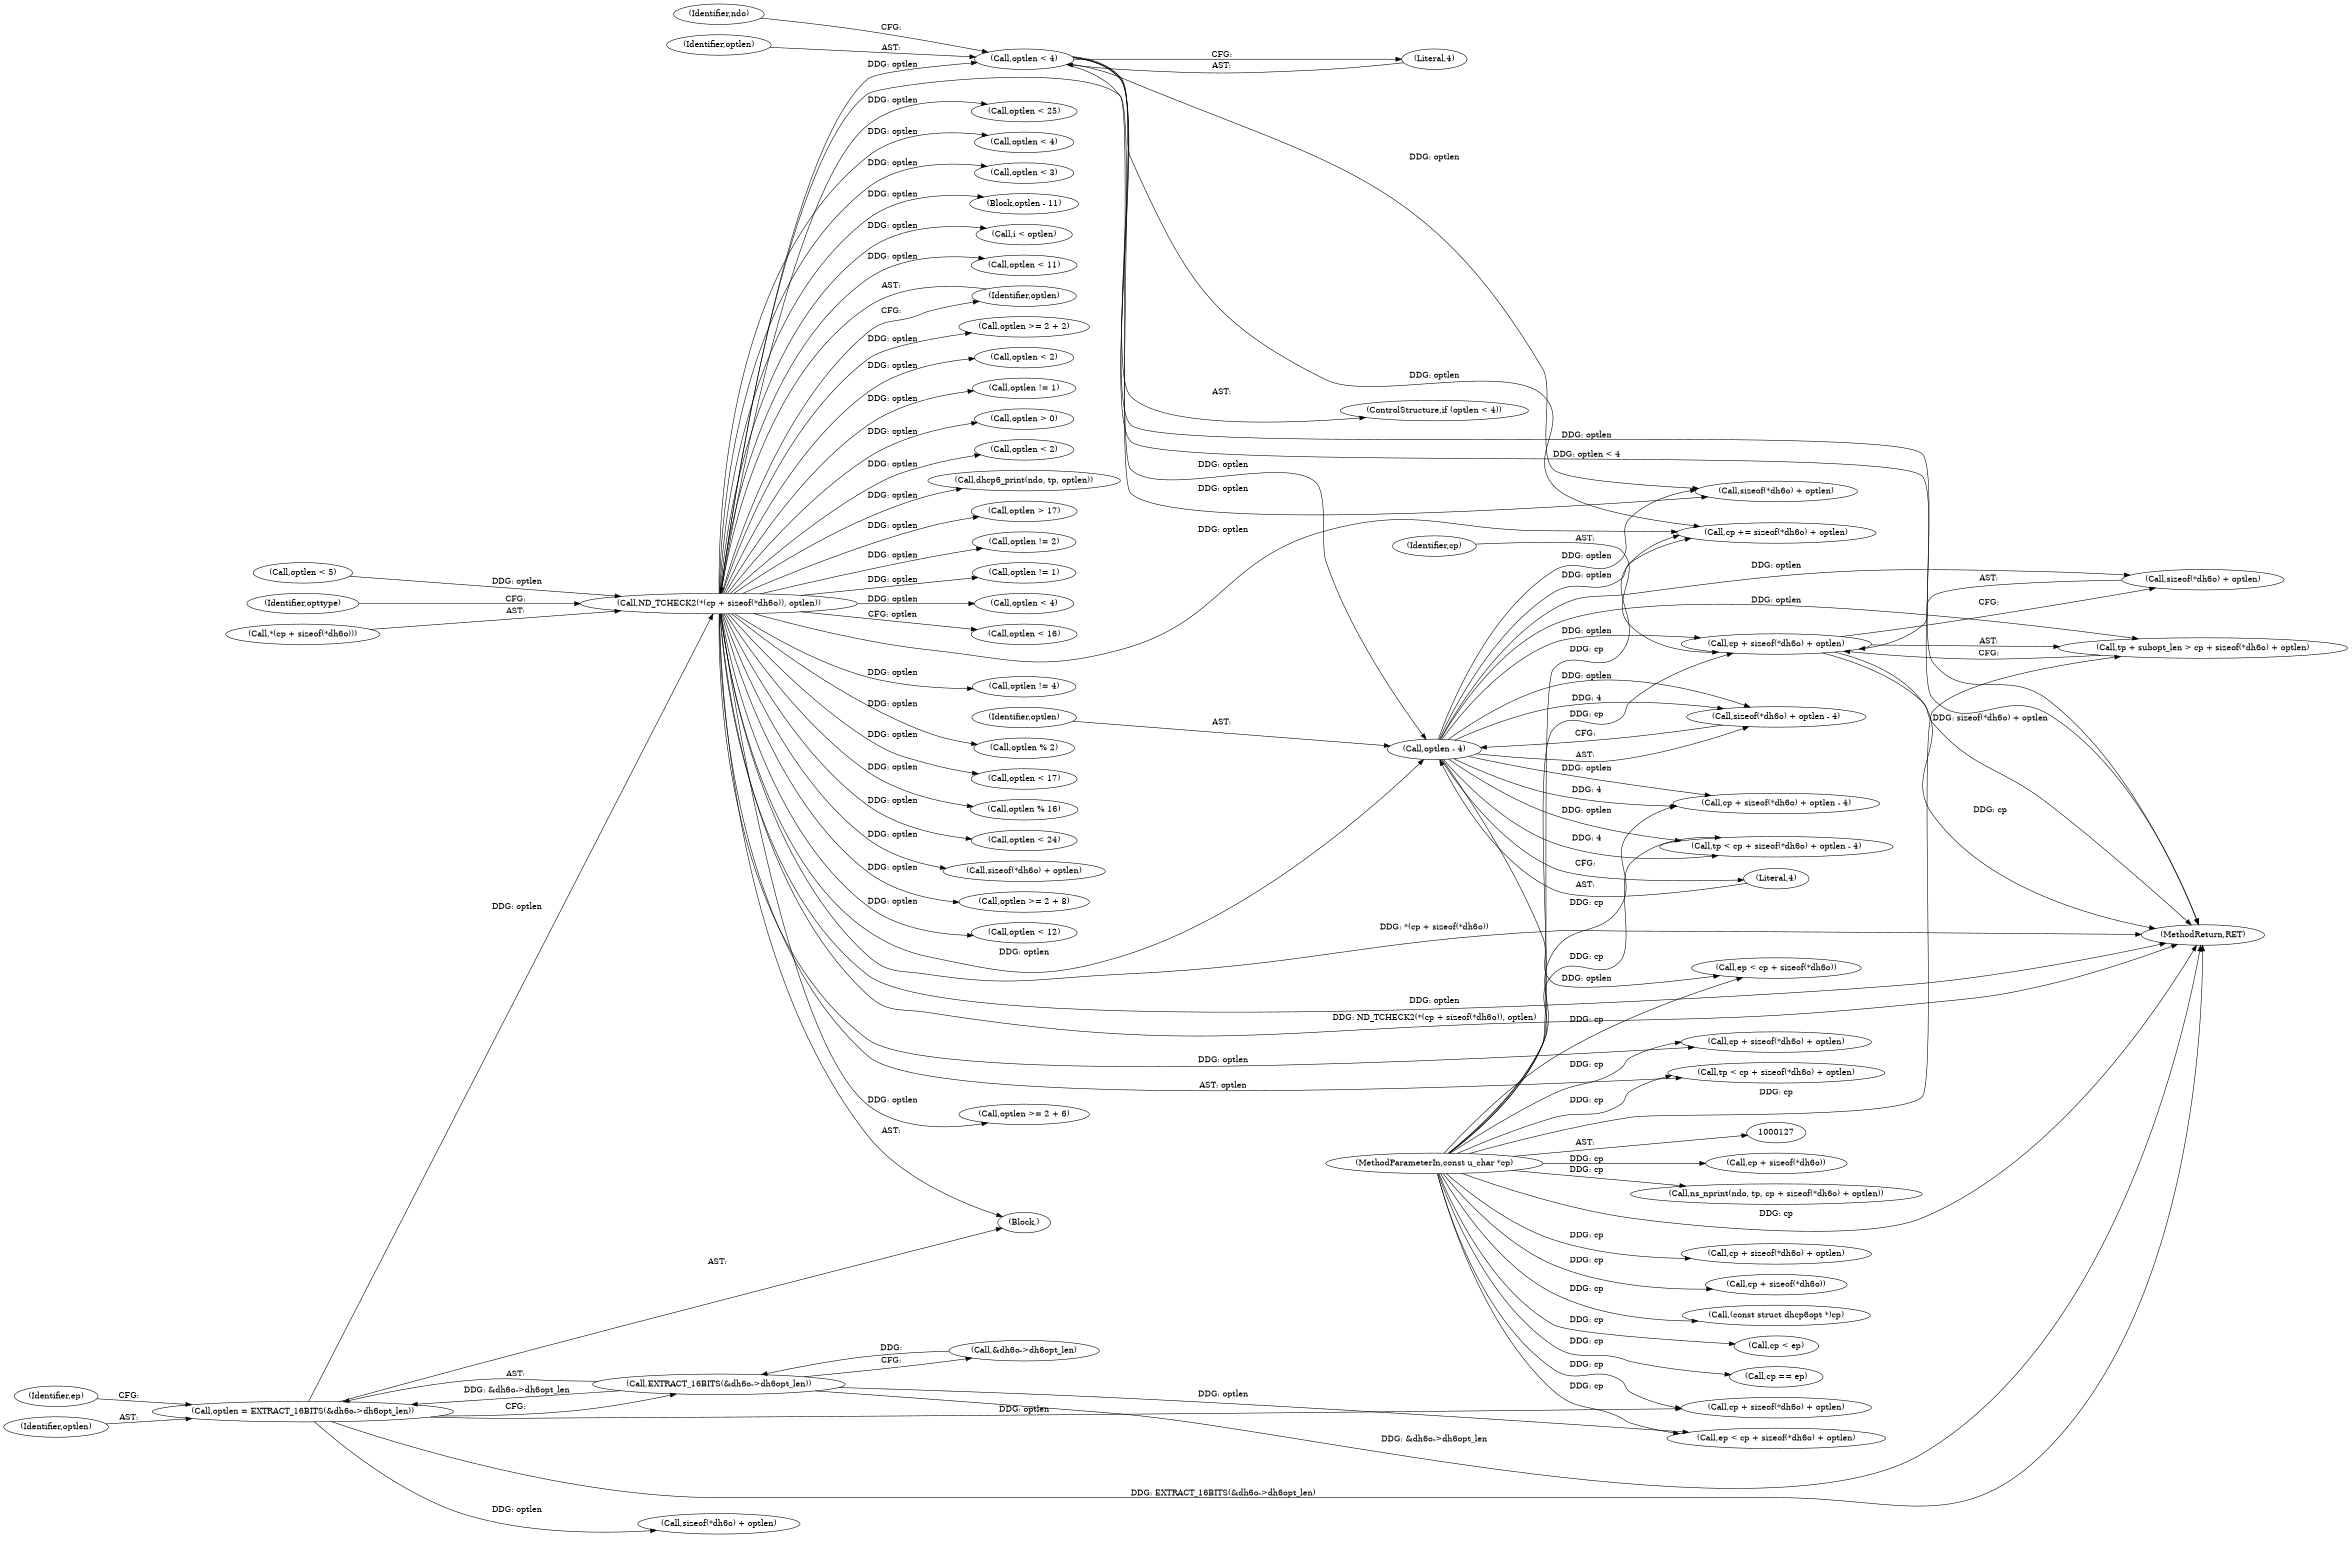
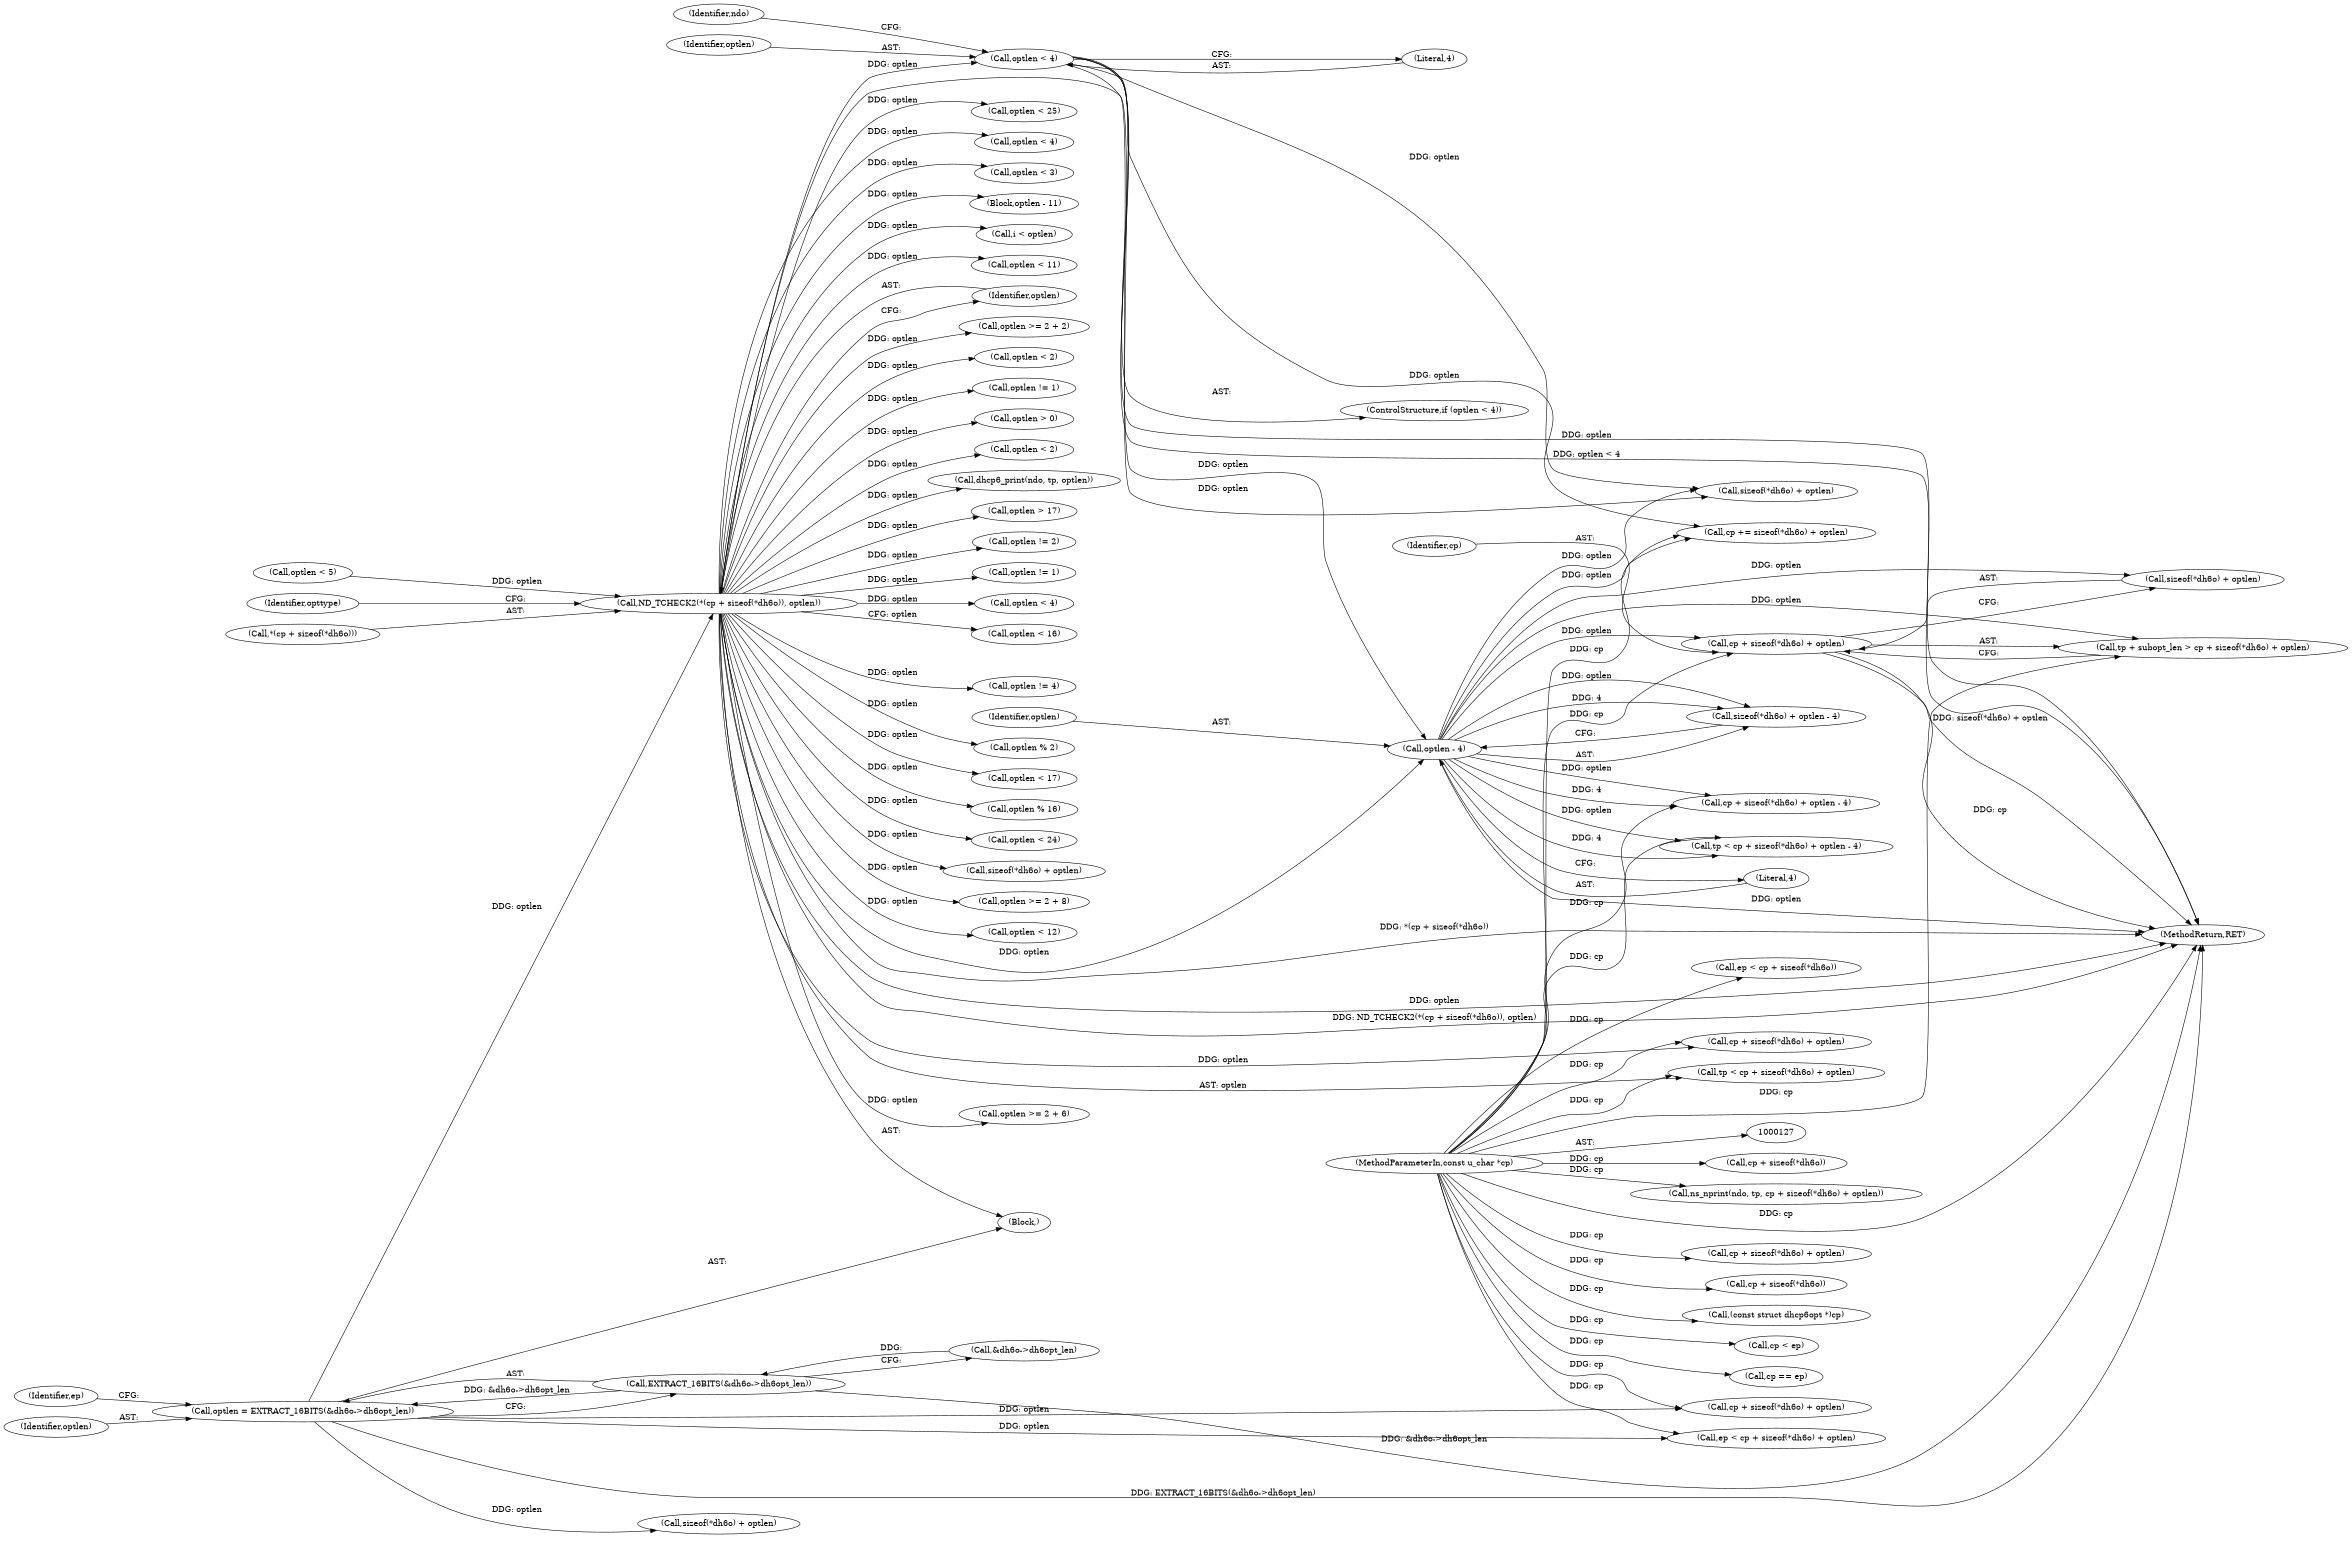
edge "(Call,ND_TCHECK2(*(cp + sizeof(*dh6o)), optlen))" -> "(Call,cp += sizeof(*dh6o) + optlen)": removed, label "DDG: optlen"
edge "(Call,optlen - 4)" -> "(Call,ep < cp + sizeof(*dh6o))": now "(Call,optlen - 4)" -> "(MethodReturn,RET)"
edge "(Call,EXTRACT_16BITS(&dh6o->dh6opt_len))" -> "(Call,ep < cp + sizeof(*dh6o) + optlen)": now "(Call,optlen = EXTRACT_16BITS(&dh6o->dh6opt_len))" -> "(Call,ep < cp + sizeof(*dh6o) + optlen)"
